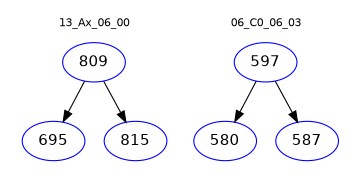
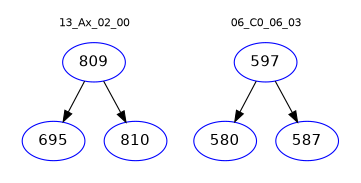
cluster "13_Ax_06_00": label "13_Ax_06_00" -> "13_Ax_02_00"
node "815": label "815" -> "810"
